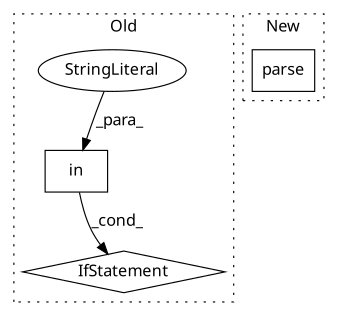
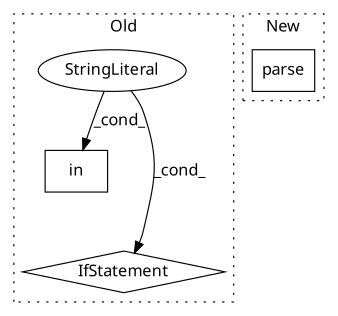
edge "StringLiteral" -> "in": label "_para_" -> "_cond_"
edge "in" -> "IfStatement": now "StringLiteral" -> "IfStatement"
